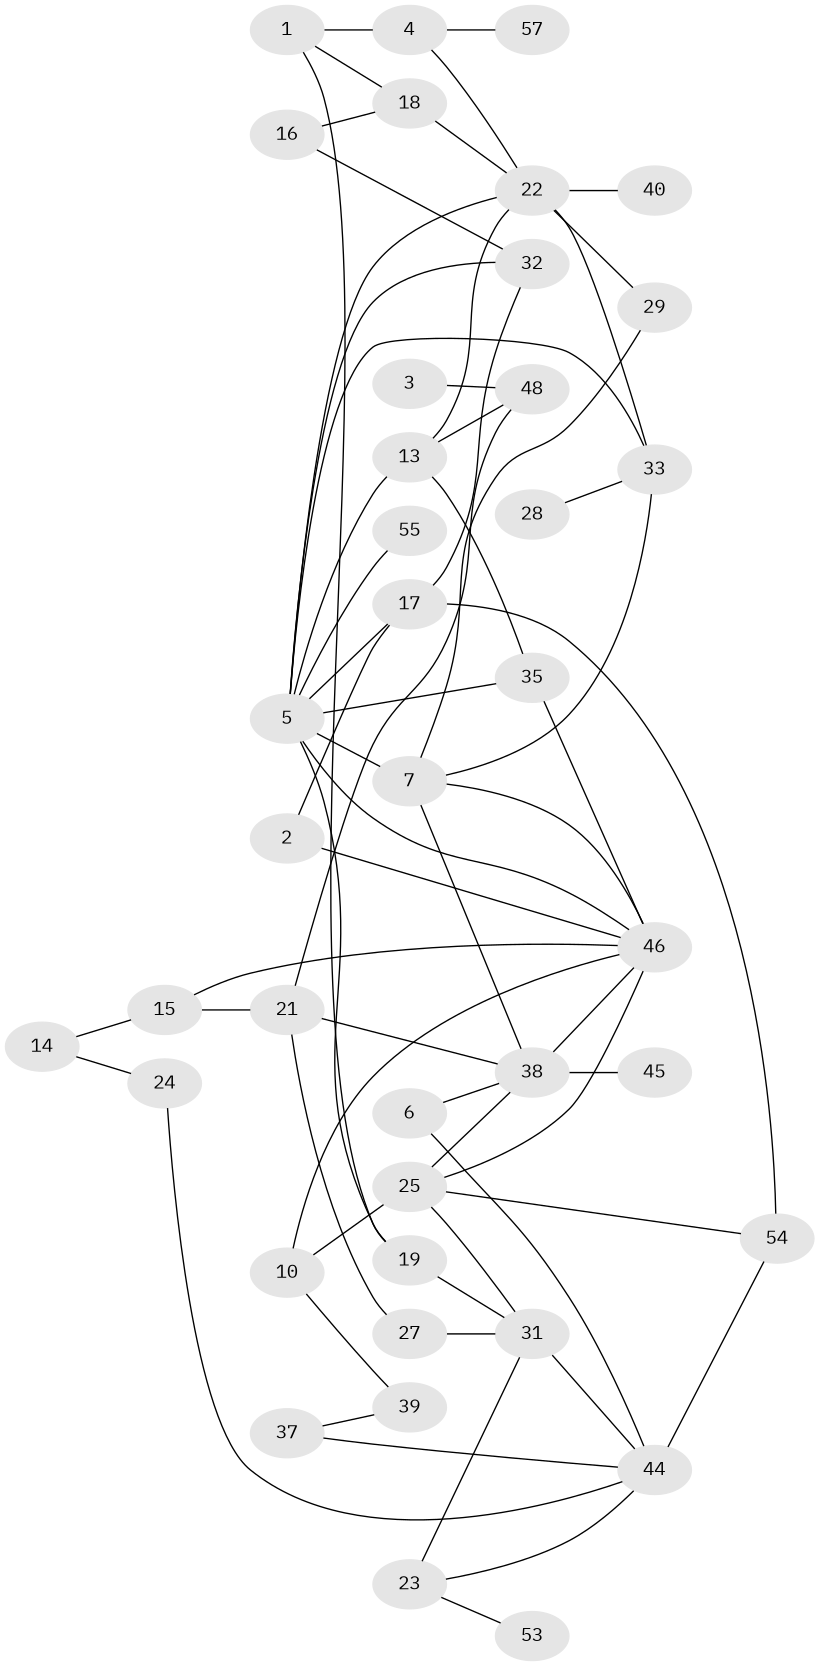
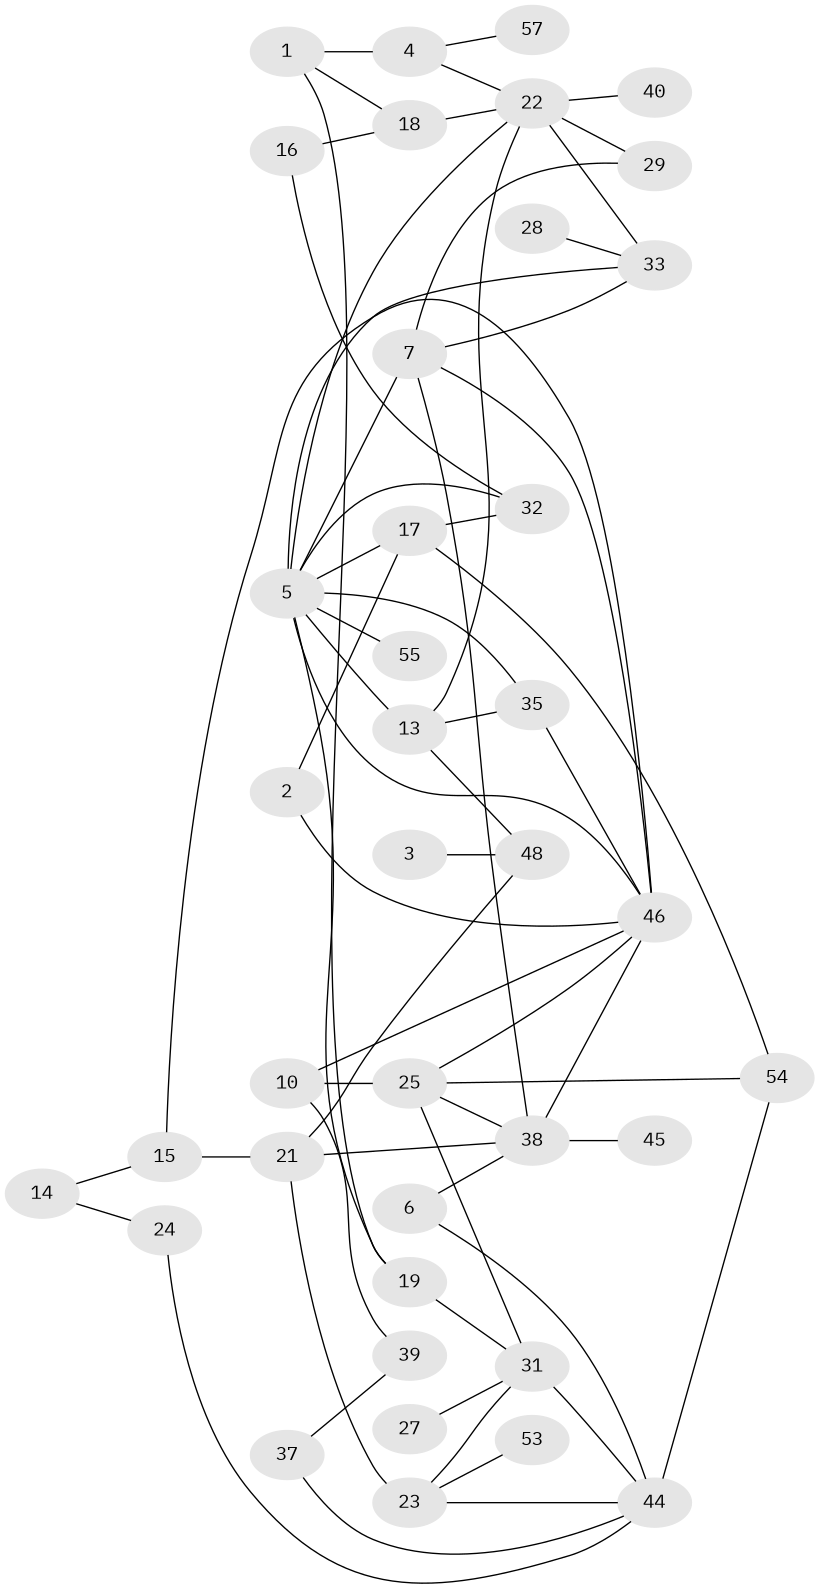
edge "21" -- "27": now "21" -- "23"
